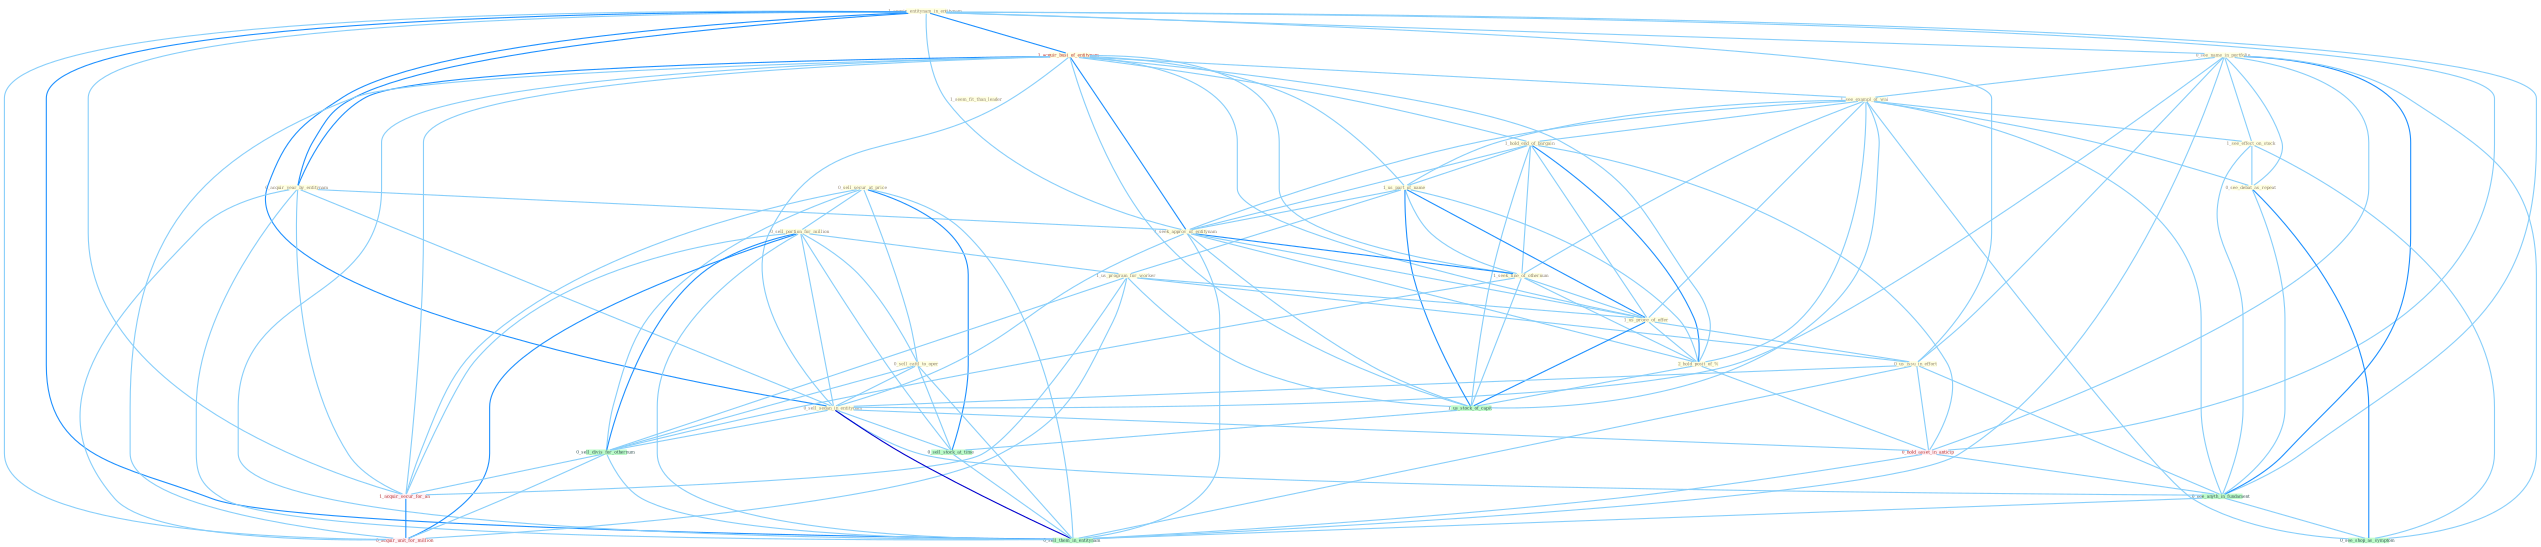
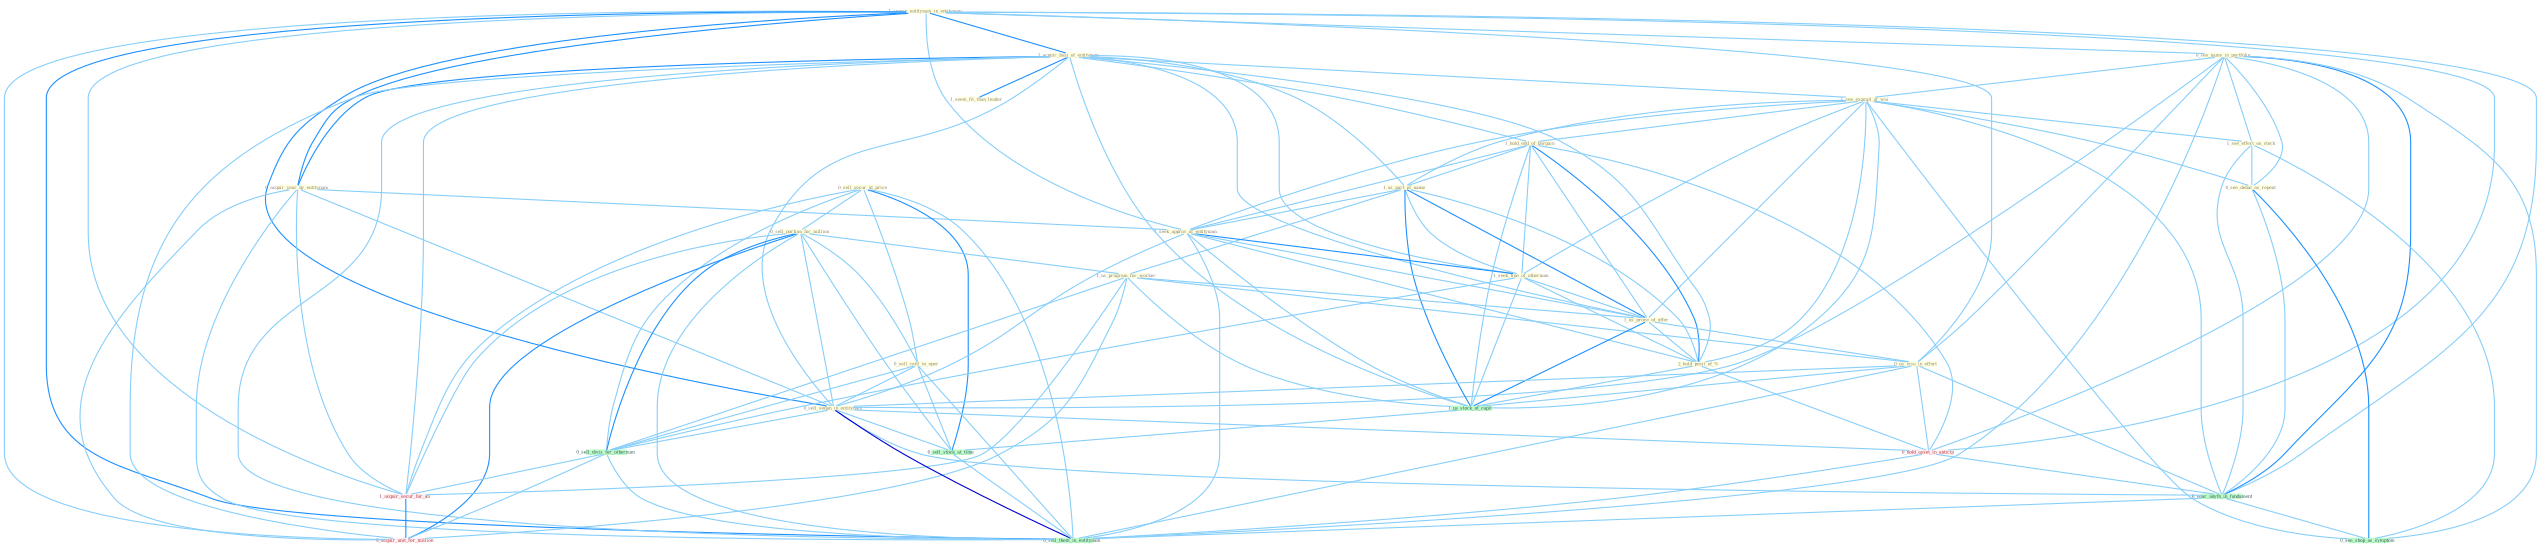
node "1_acquir_busi_of_entitynam": fontcolor #b22222 -> #8b7d6b
edge "1_acquir_busi_of_entitynam" -- "1_seek_approv_of_entitynam": now "1_acquir_busi_of_entitynam" -- "1_seem_fit_than_leader"
edge "0_us_issu_in_effort" -- "1_us_stock_of_capit": added
node "0_see_anyth_in_fundament": label "0_see_anyth_in_fundament" -> "0_year_anyth_in_fundament"
